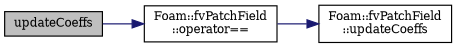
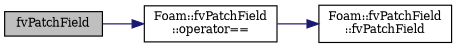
node "updateCoeffs": label "updateCoeffs" -> "fvPatchField"
node "Foam::fvPatchField ::updateCoeffs": label "Foam::fvPatchField ::updateCoeffs" -> "Foam::fvPatchField ::fvPatchField"
